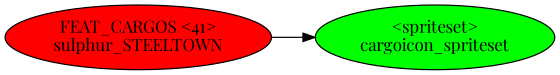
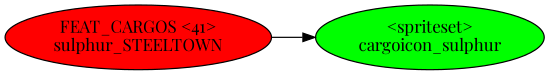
node "<spriteset> cargoicon_spriteset": label "<spriteset> cargoicon_spriteset" -> "<spriteset> cargoicon_sulphur"
